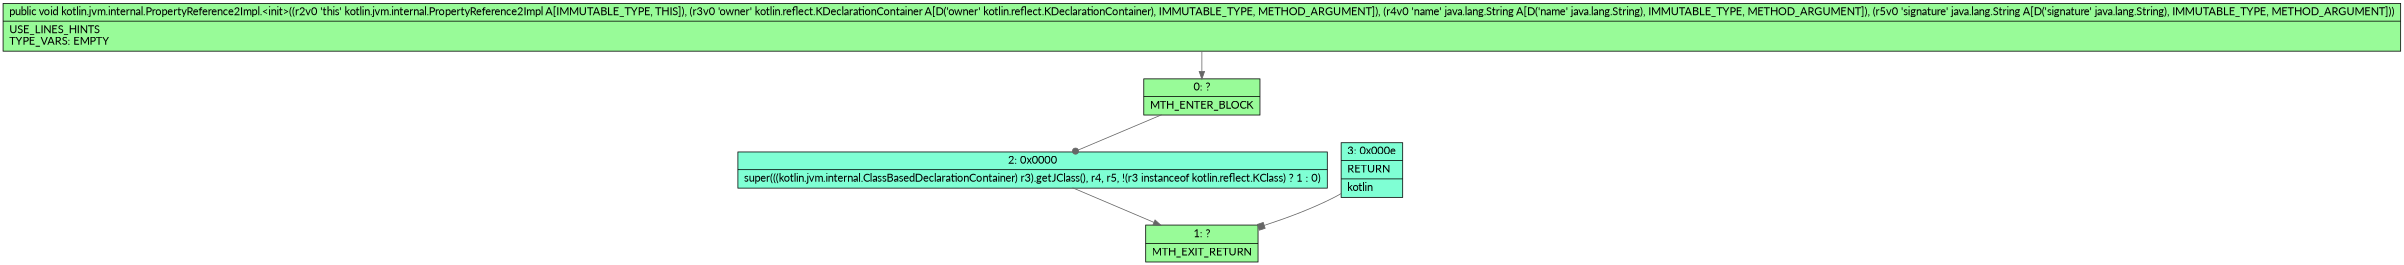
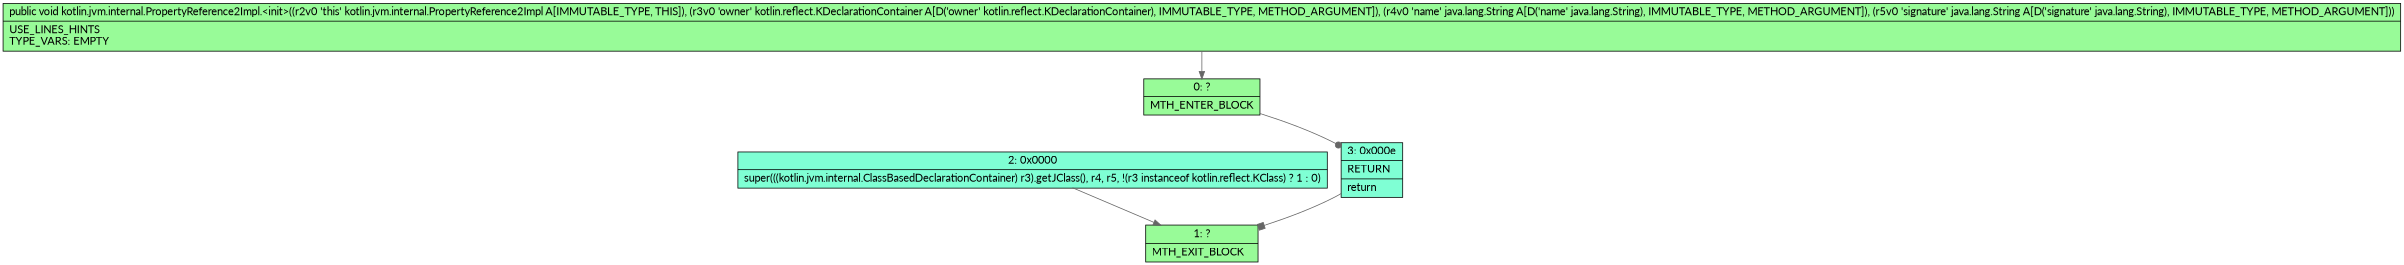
edge "0: ?" -> "2: 0x0000": now "0: ?" -> "3: 0x000e"
node "3: 0x000e": text "kotlin" -> "return"
node "1: ?": text "MTH_EXIT_RETURN" -> "MTH_EXIT_BLOCK"
